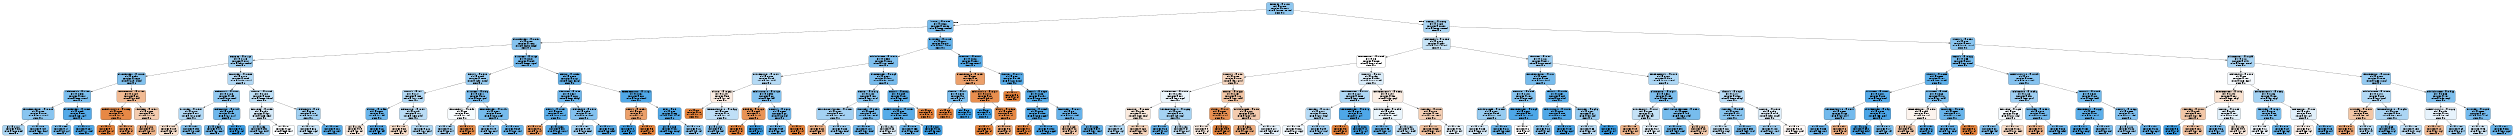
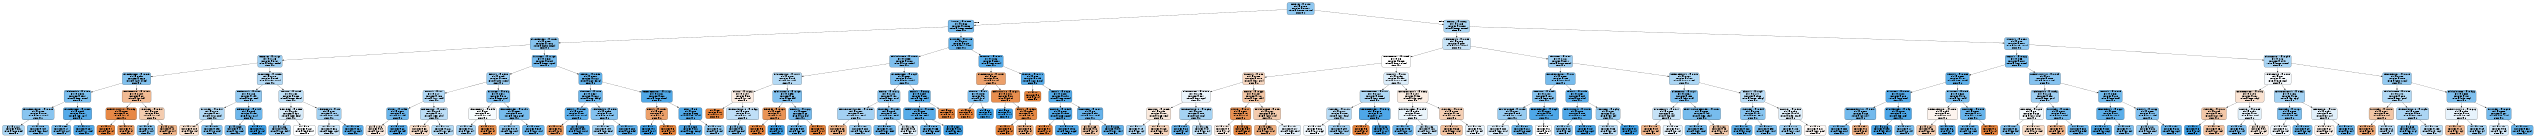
node "gini = 0.391 samples = 10 value = [4, 11] class = 1": added
node "gini = 0.487 samples = 122 value = [91, 126] class = 1": fillcolor #c8e4f8 -> #58ace9
